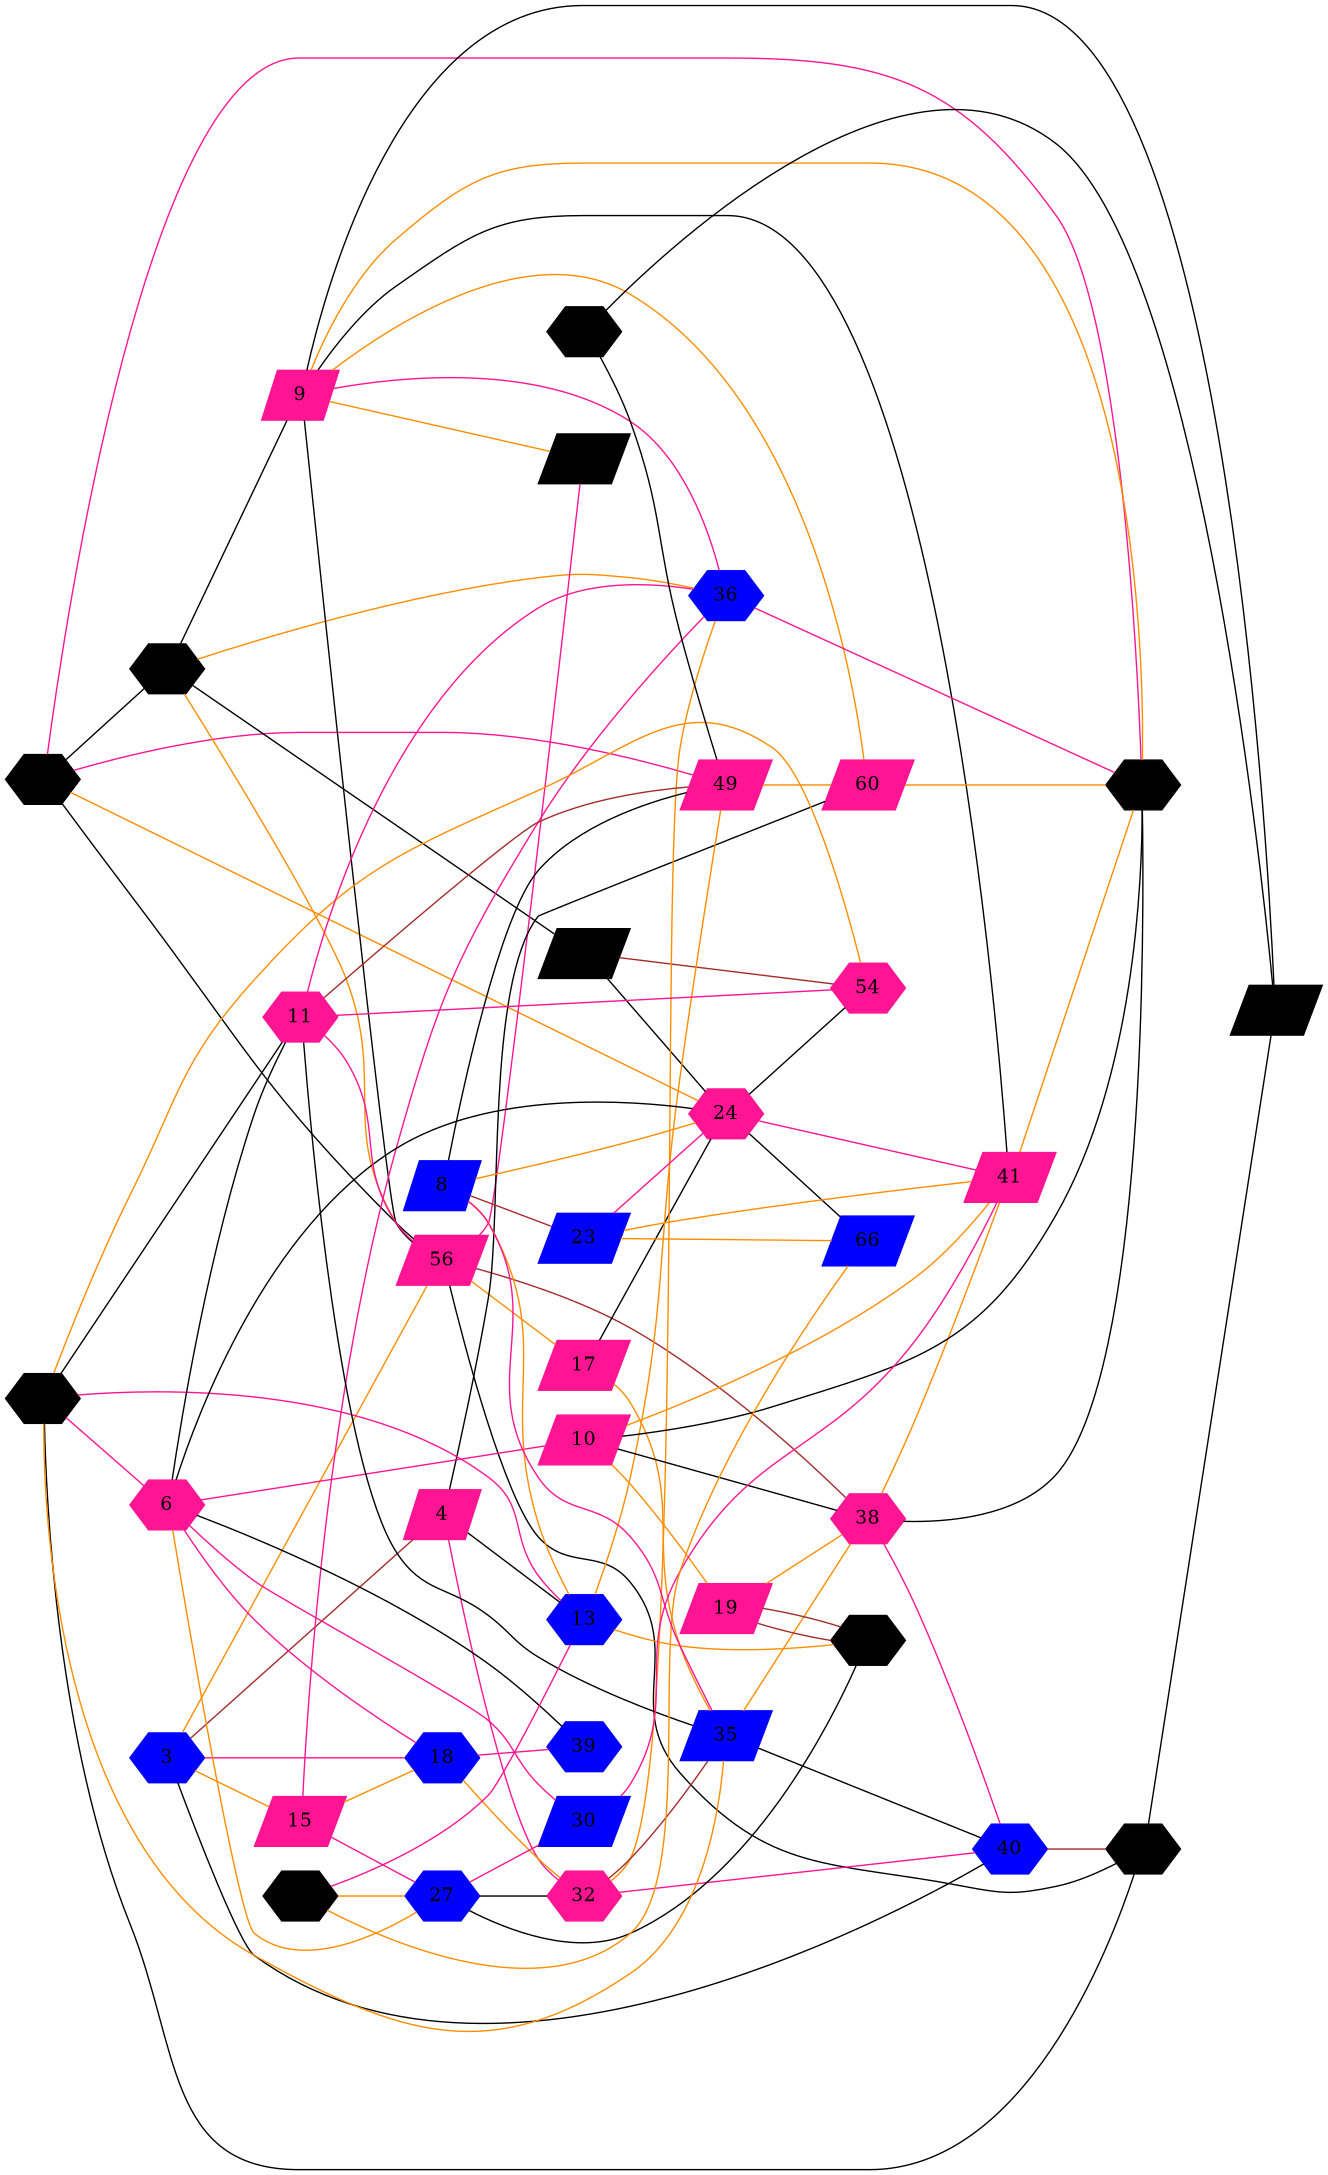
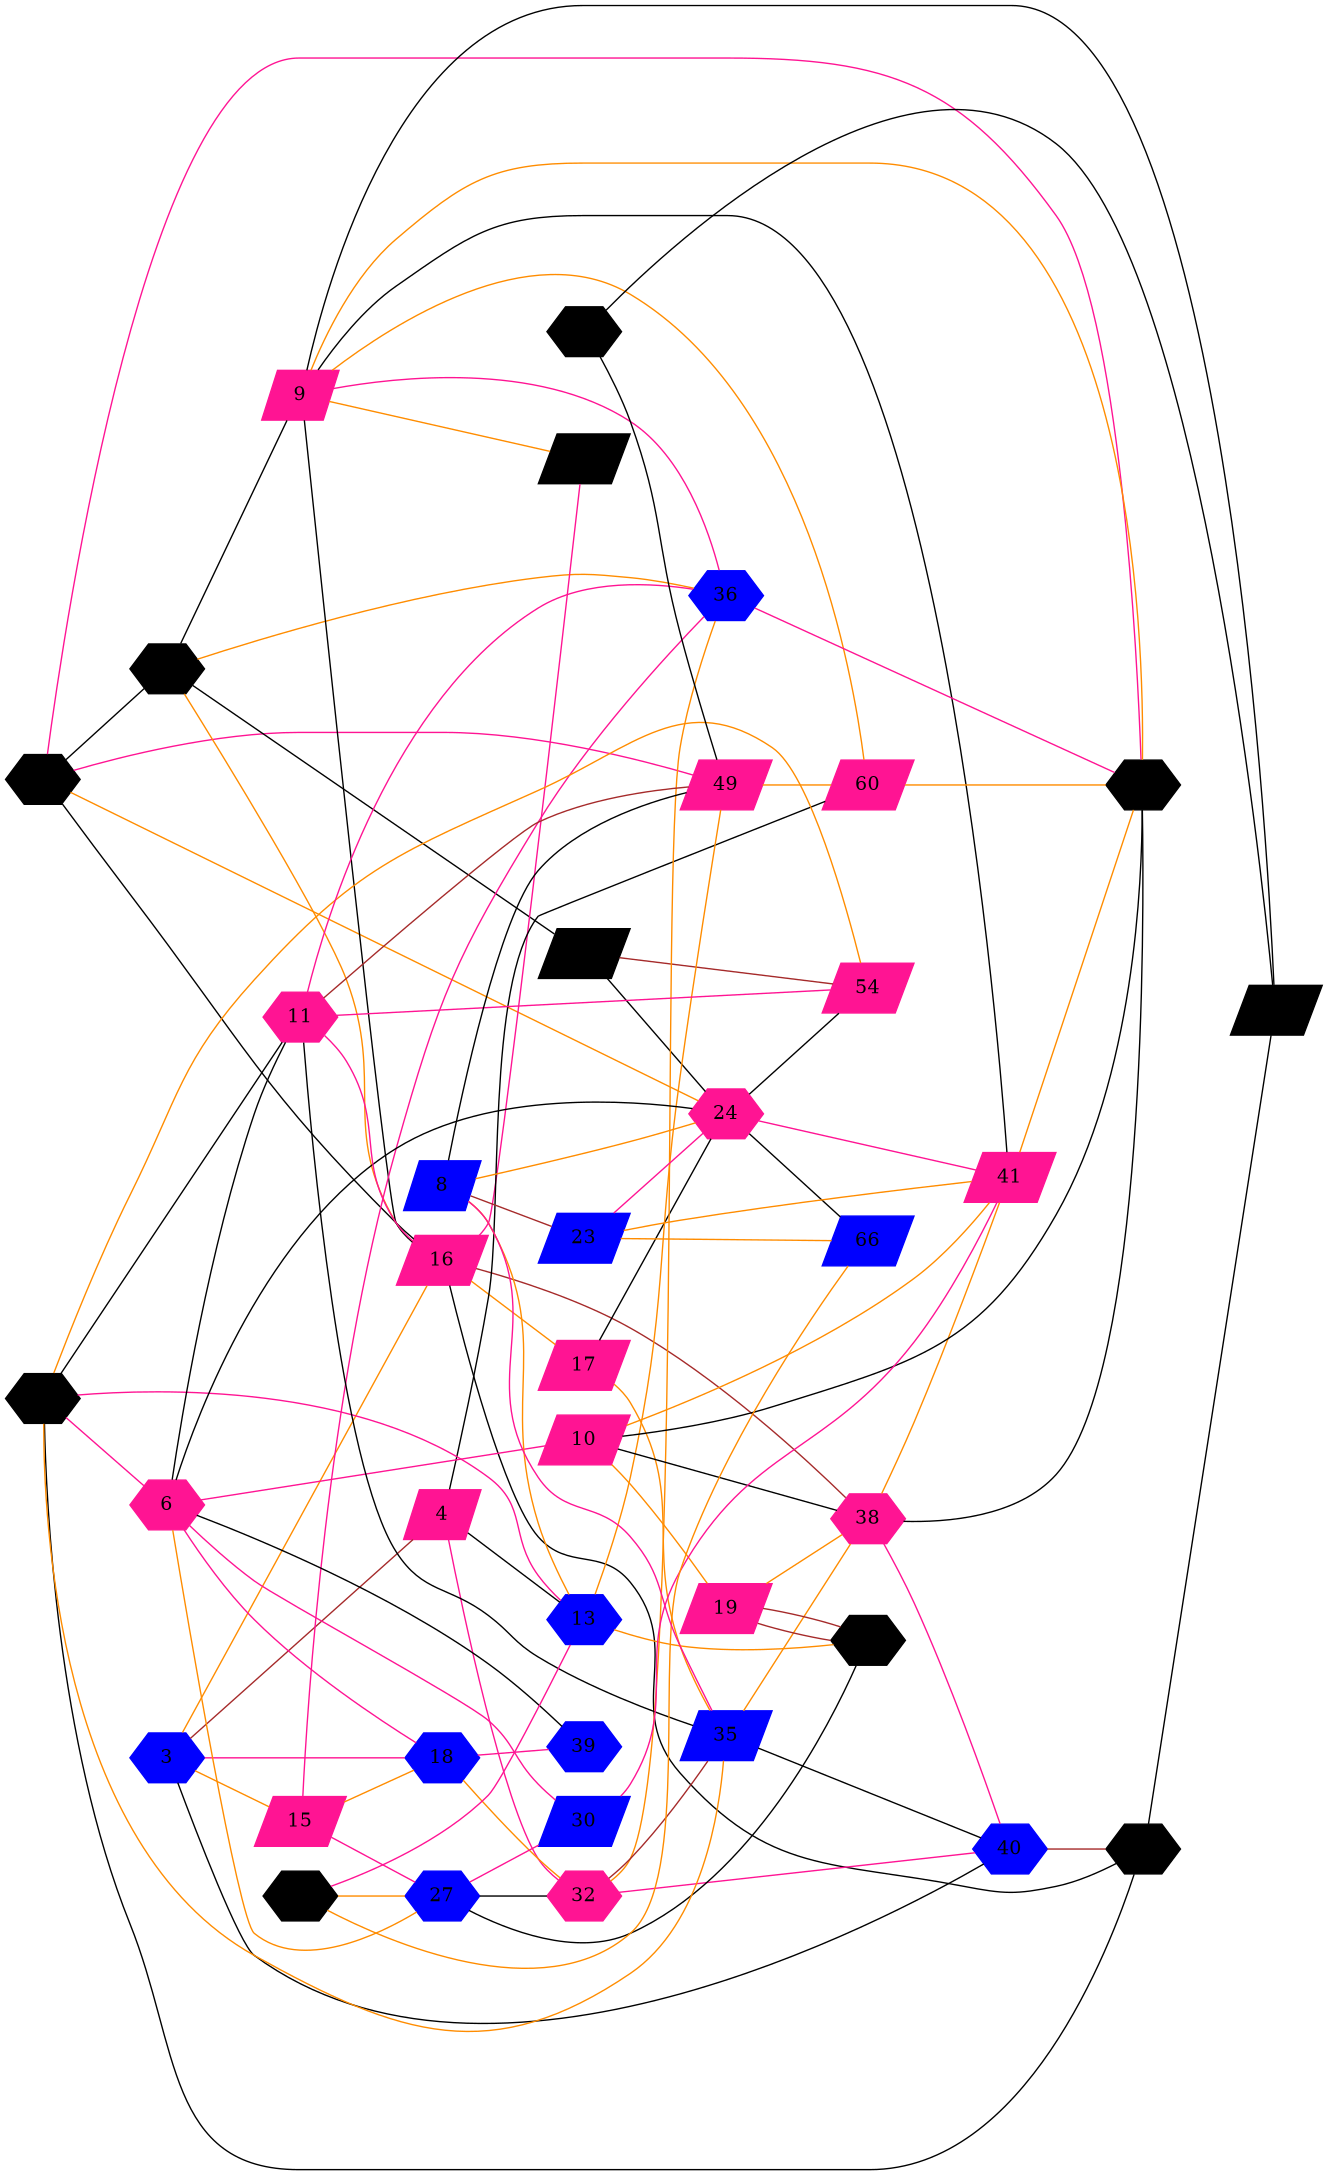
node "54": shape hexagon -> parallelogram
node "56": label "56" -> "16"
